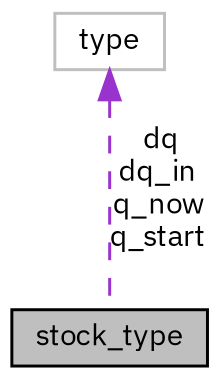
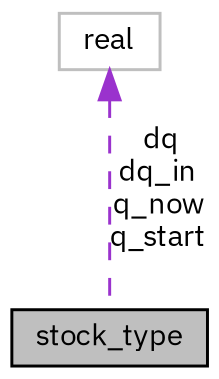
node "type": label "type" -> "real"
